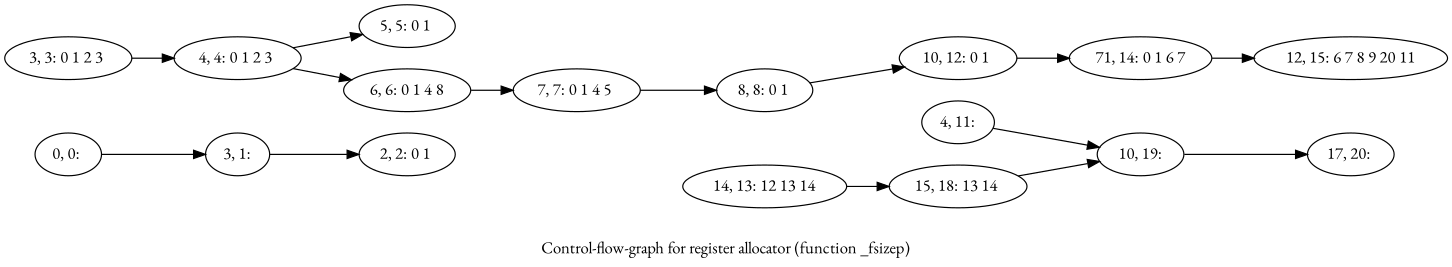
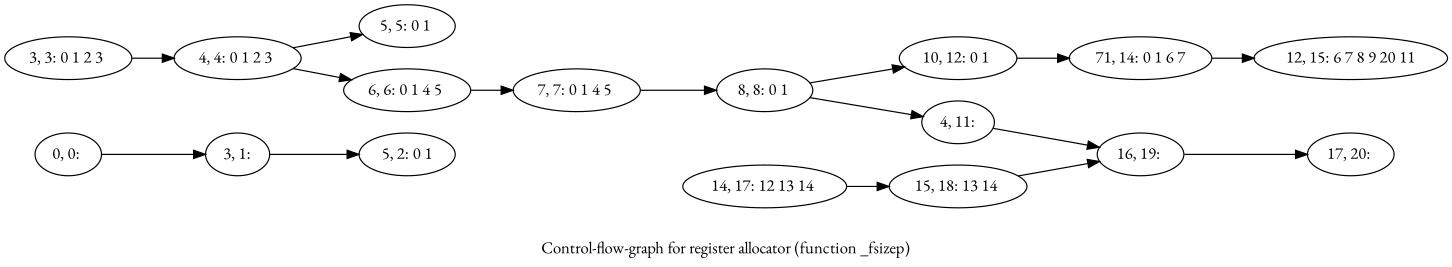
node "6, 6: 0 1 4 8": label "6, 6: 0 1 4 8" -> "6, 6: 0 1 4 5"
edge "8, 8: 0 1" -> "4, 11:": added
node "2, 2: 0 1": label "2, 2: 0 1" -> "5, 2: 0 1"
node "10, 19:": label "10, 19:" -> "16, 19:"
node "14, 13: 12 13 14": label "14, 13: 12 13 14" -> "14, 17: 12 13 14"
